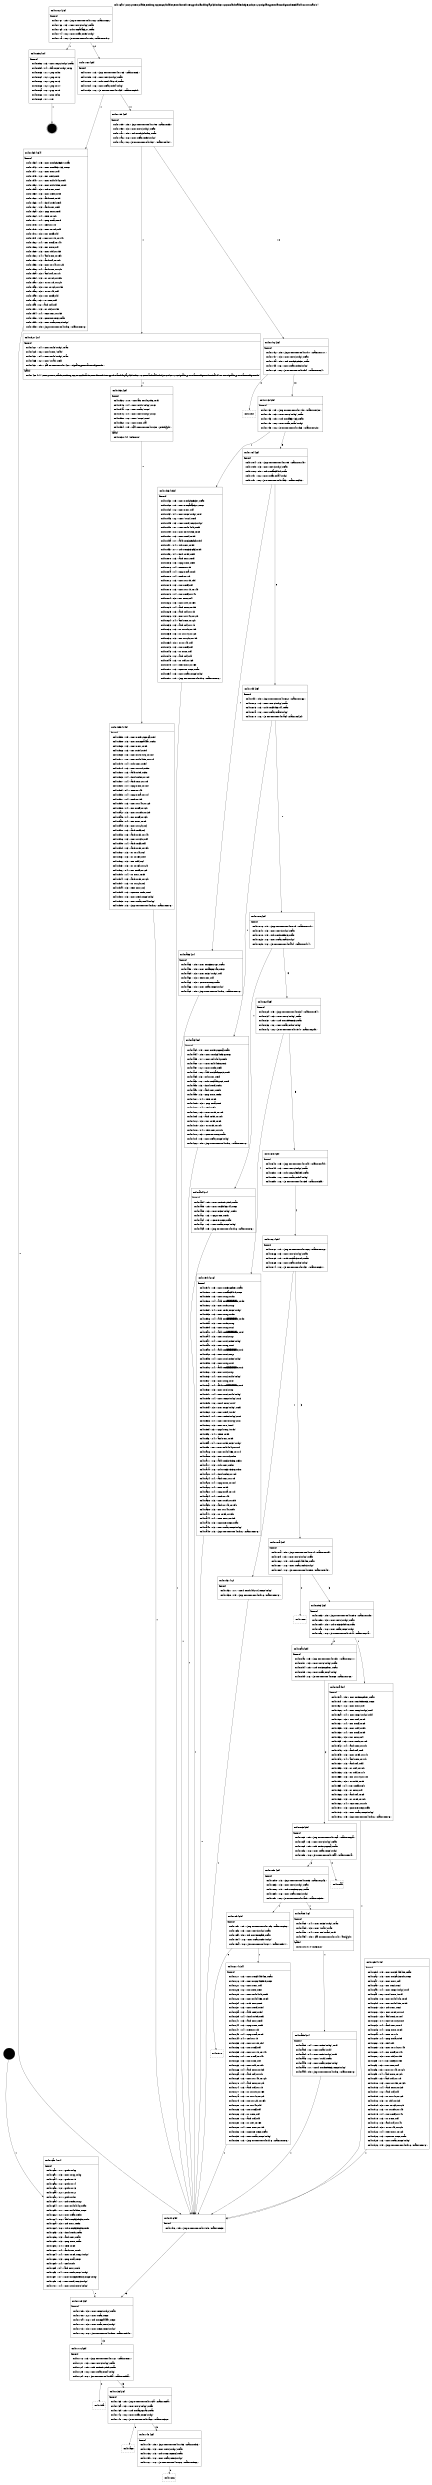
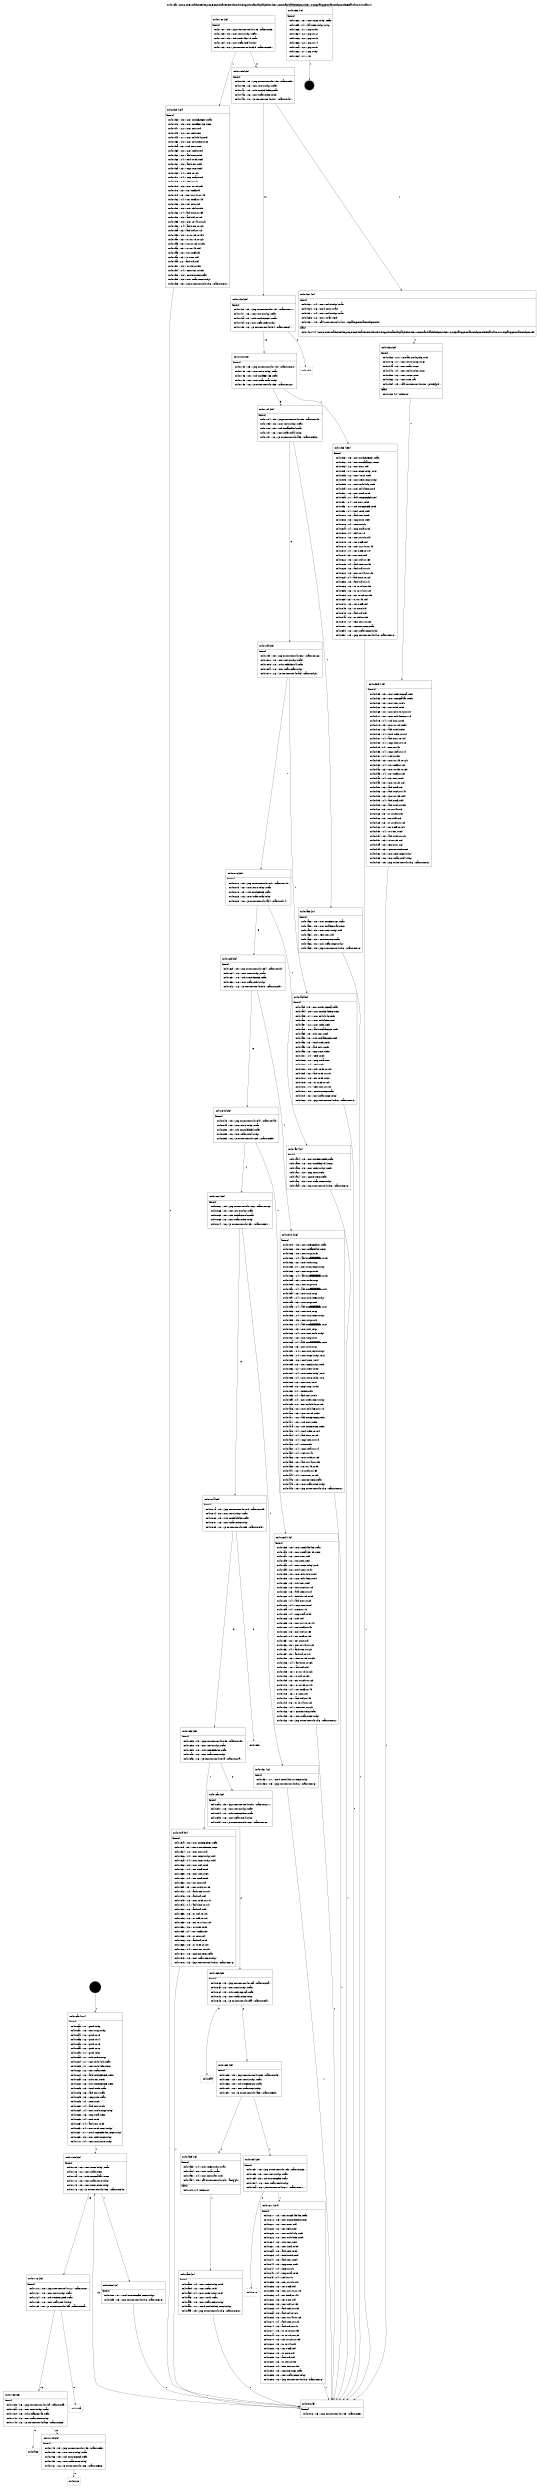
node "0x401767 [25]": removed
edge "0x401848 [25]" -> "0x401c9d [148]": added, label "1"
node "0x401bee [12]": added
